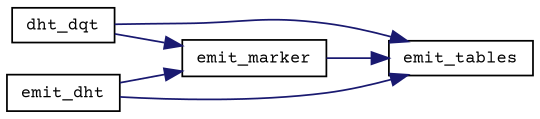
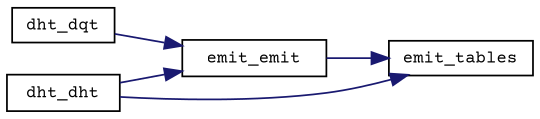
edge "dht_dqt" -> "emit_tables": removed
node "emit_marker": label "emit_marker" -> "emit_emit"
node "emit_dht": label "emit_dht" -> "dht_dht"
